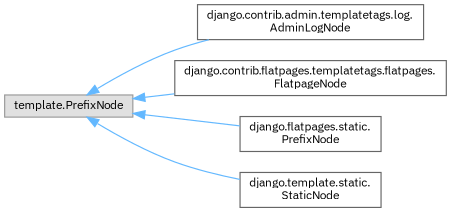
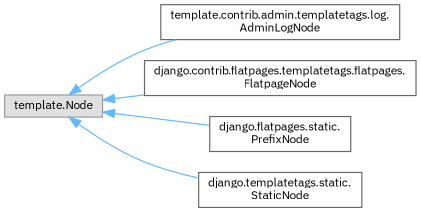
node "django.contrib.admin.templatetags.log. AdminLogNode": label "django.contrib.admin.templatetags.log. AdminLogNode" -> "template.contrib.admin.templatetags.log. AdminLogNode"
node "template.PrefixNode": label "template.PrefixNode" -> "template.Node"
node "django.template.static. StaticNode": label "django.template.static. StaticNode" -> "django.templatetags.static. StaticNode"
